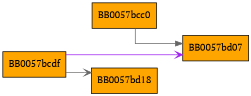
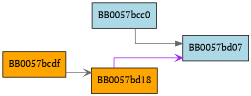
node "BB0057bcc0": fillcolor orange -> lightblue
node "BB0057bd07": fillcolor orange -> lightblue
edge "BB0057bcdf" -> "BB0057bd07": now "BB0057bd18" -> "BB0057bd07"
